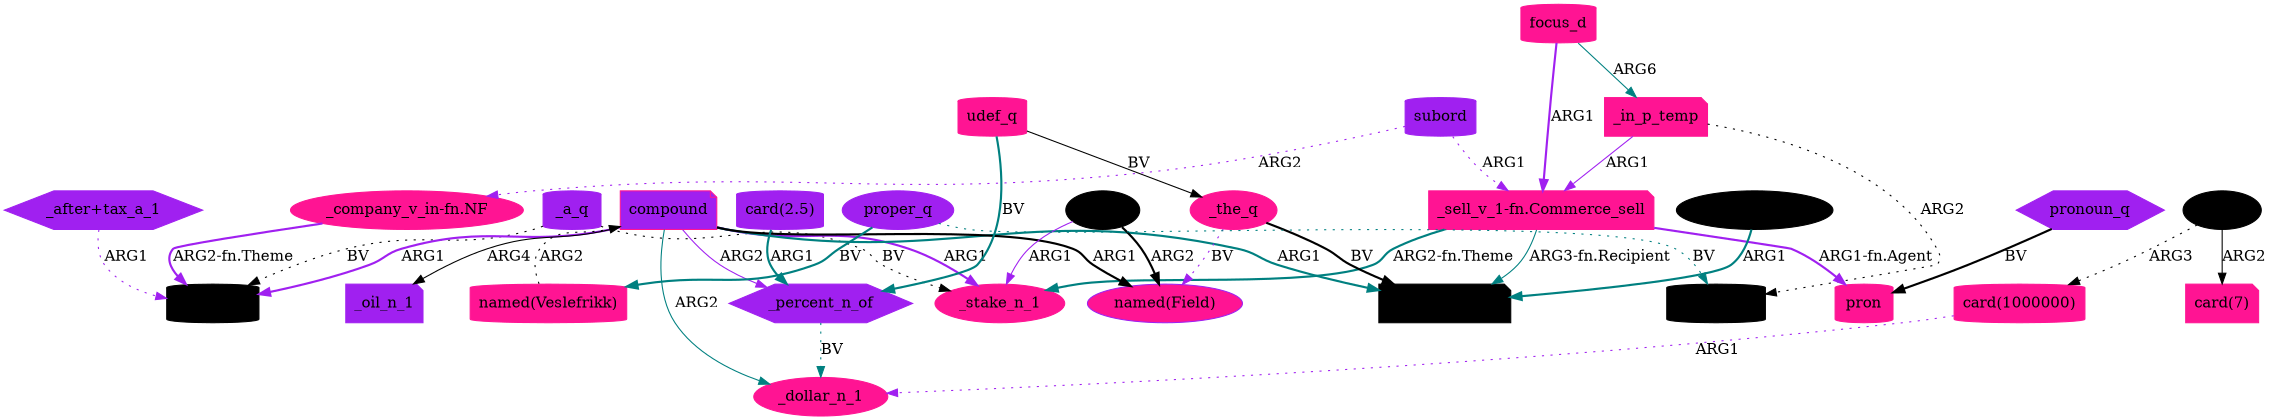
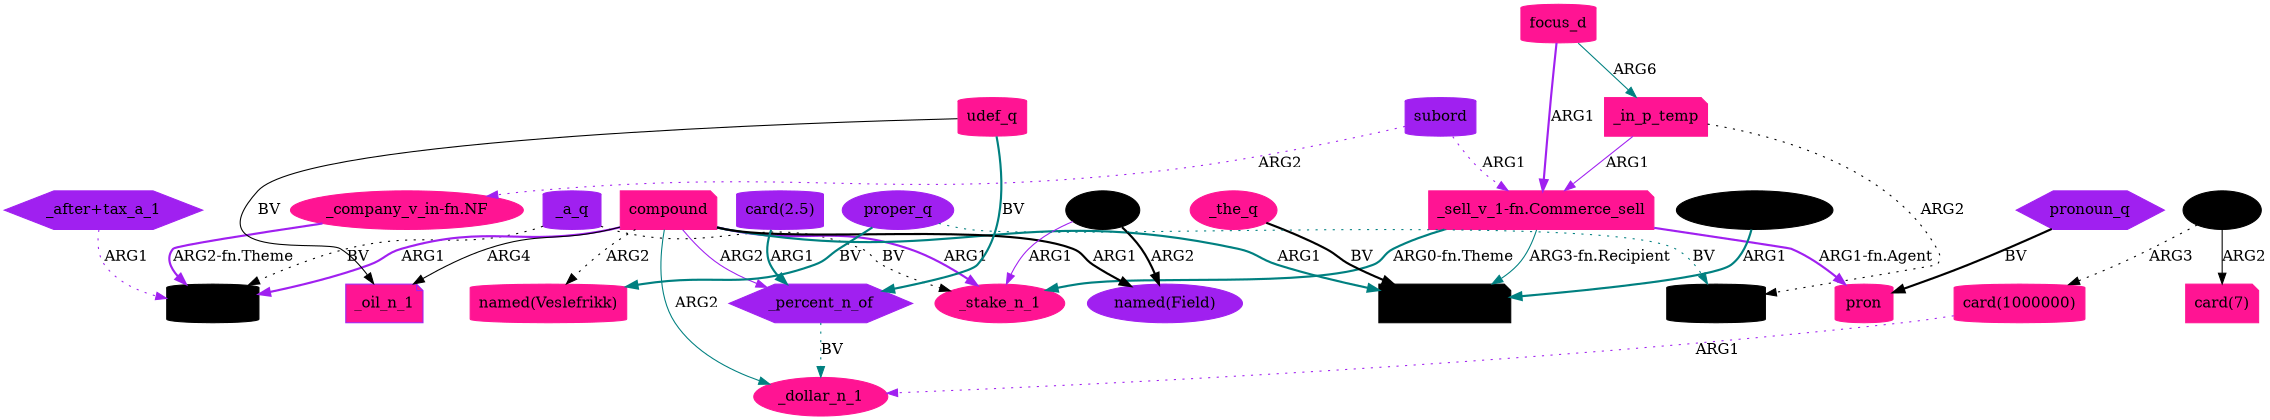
edge "udef_q" -> "_the_q": now "udef_q" -> "_oil_n_1"
node "compound": fillcolor purple -> deeppink
edge "named(Veslefrikk)" -> "compound": reversed
edge "_the_q" -> "named(Field)": removed, label "BV"
edge "_sell_v_1-fn.Commerce_sell" -> "_stake_n_1": label "ARG2-fn.Theme" -> "ARG0-fn.Theme"
node "_oil_n_1": fillcolor purple -> deeppink
node "named(Field)": fillcolor deeppink -> purple
